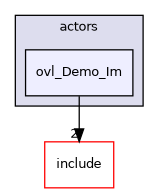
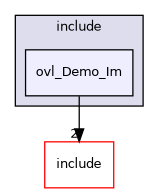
cluster "actors": label "actors" -> "include"
